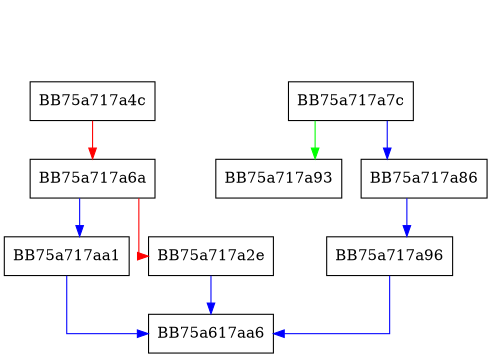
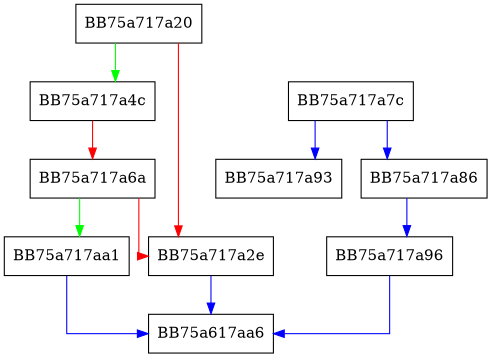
node "BB75a717a20": added
edge "BB75a717a7c" -> "BB75a717a93": color green -> blue
edge "BB75a717a6a" -> "BB75a717aa1": color blue -> green
